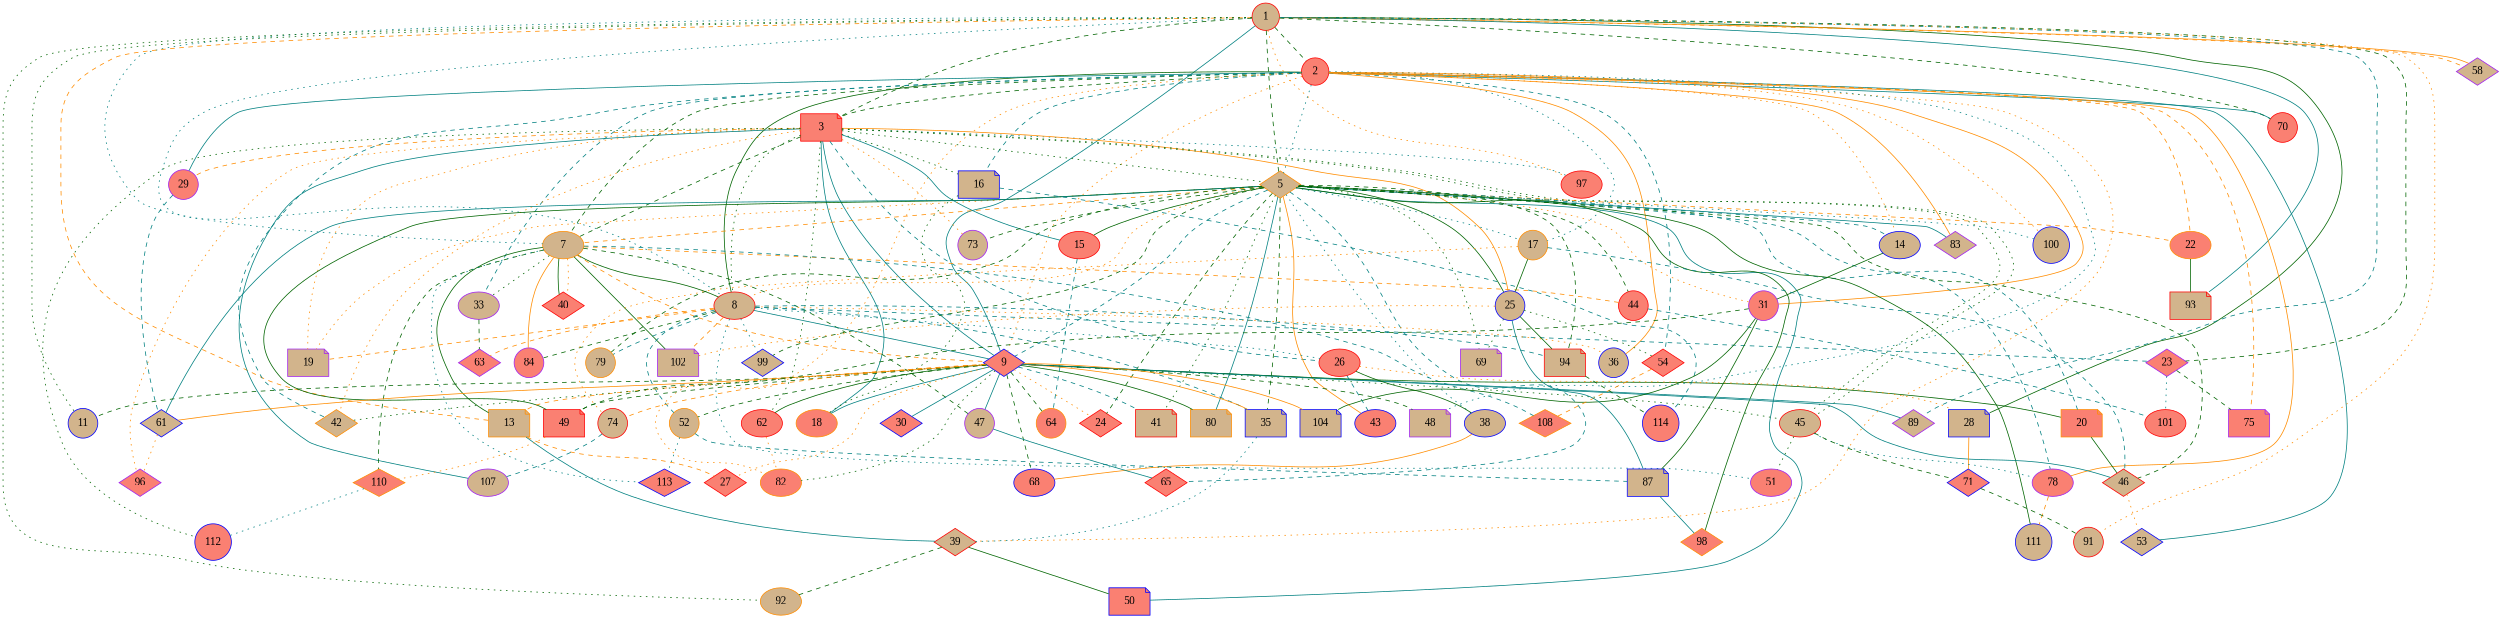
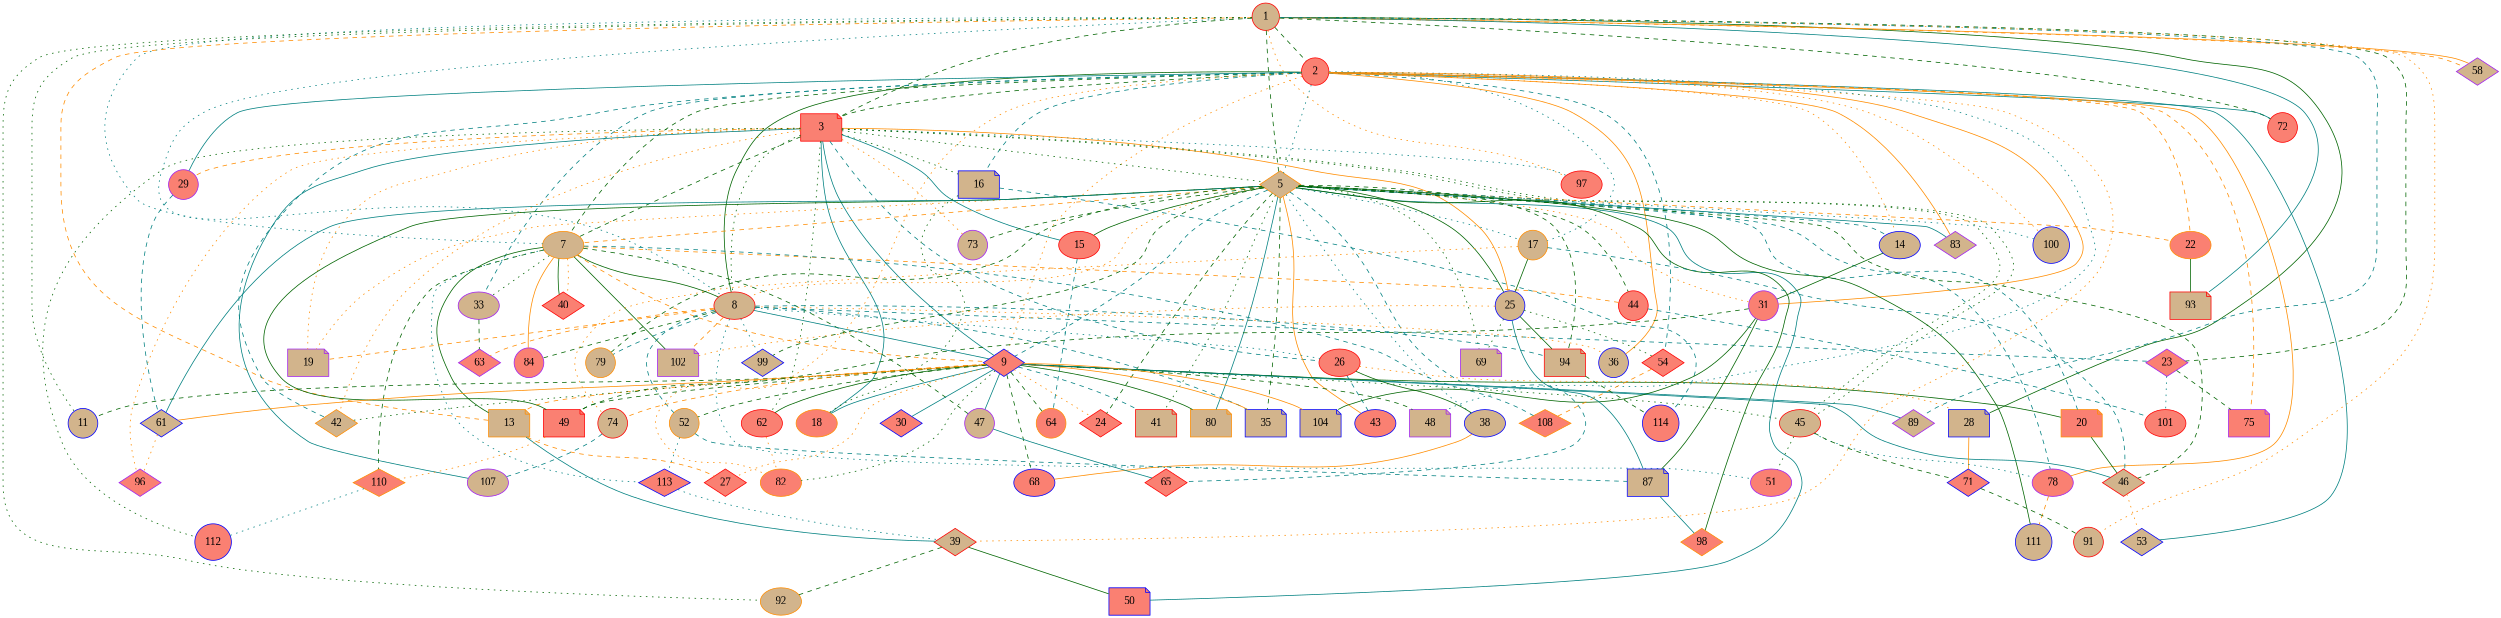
node "70": label "70" -> "72"
edge "1" -- "9": removed
edge "35" -- "39": now "113" -- "39"
